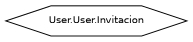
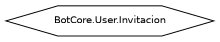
node "User.User.Invitacion": label "User.User.Invitacion" -> "BotCore.User.Invitacion"
